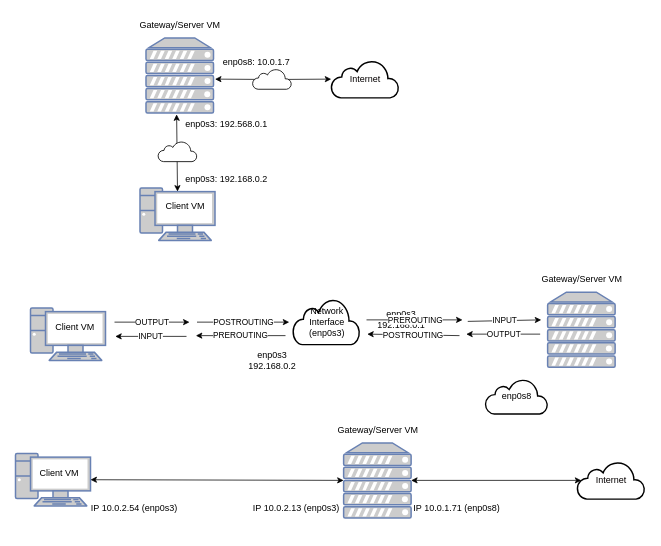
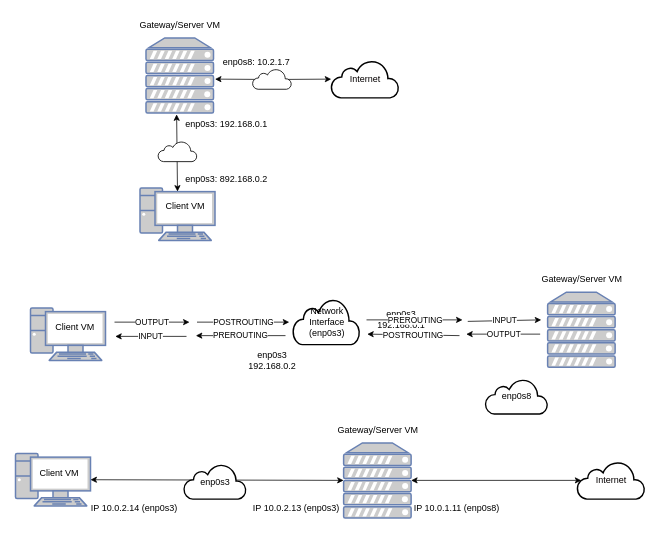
node "enp0s8: 10.0.1.7": label "enp0s8: 10.0.1.7" -> "enp0s8: 10.2.1.7"
node "enp0s3: 192.568.0.1": label "enp0s3: 192.568.0.1" -> "enp0s3: 192.168.0.1"
node "enp0s3: 192.168.0.2": label "enp0s3: 192.168.0.2" -> "enp0s3: 892.168.0.2"
node "enp0s3": added
node "IP 10.0.2.54 (enp0s3)": label "IP 10.0.2.54 (enp0s3)" -> "IP 10.0.2.14 (enp0s3)"
node "IP 10.0.1.71 (enp0s8)": label "IP 10.0.1.71 (enp0s8)" -> "IP 10.0.1.11 (enp0s8)"
